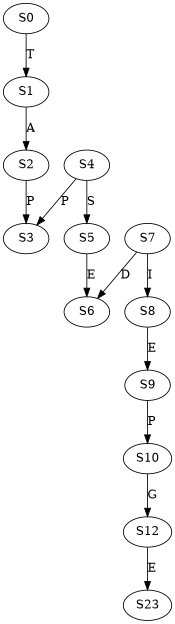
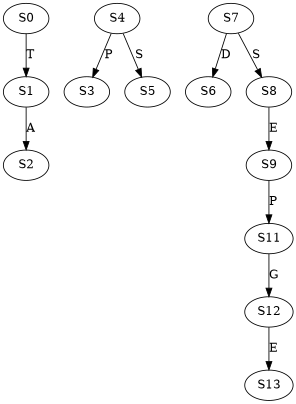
edge "S2" -> "S3": removed, label "P"
edge "S5" -> "S6": removed, label "E"
edge "S7" -> "S8": label "I" -> "S"
node "S10": label "S10" -> "S11"
node "S23": label "S23" -> "S13"
